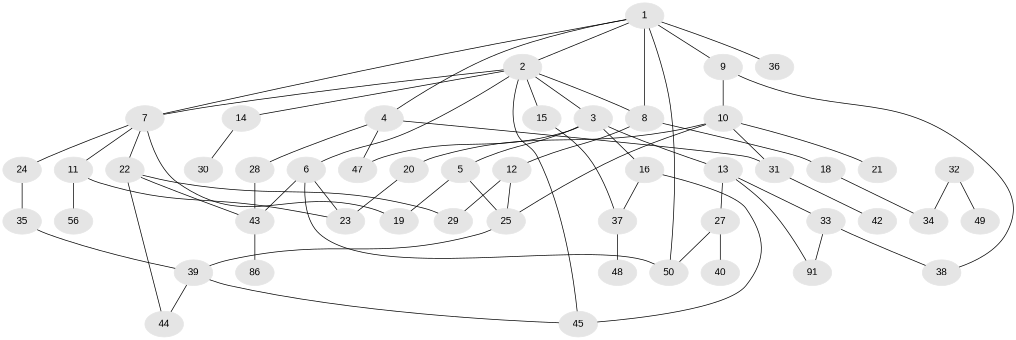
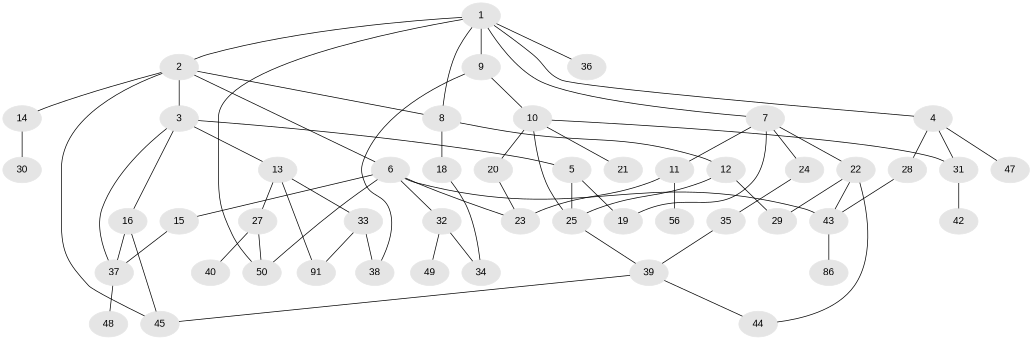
edge "2" -- "7": removed
edge "2" -- "15": now "6" -- "15"
edge "3" -- "47": now "3" -- "37"
edge "6" -- "32": added
